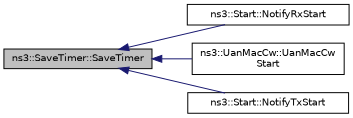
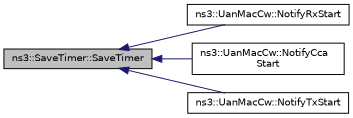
node "ns3::Start::NotifyRxStart": label "ns3::Start::NotifyRxStart" -> "ns3::UanMacCw::NotifyRxStart"
node "ns3::UanMacCw::UanMacCw Start": label "ns3::UanMacCw::UanMacCw Start" -> "ns3::UanMacCw::NotifyCca Start"
node "ns3::Start::NotifyTxStart": label "ns3::Start::NotifyTxStart" -> "ns3::UanMacCw::NotifyTxStart"
